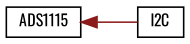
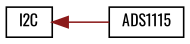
edge "I2C" -> "ADS1115": reversed
